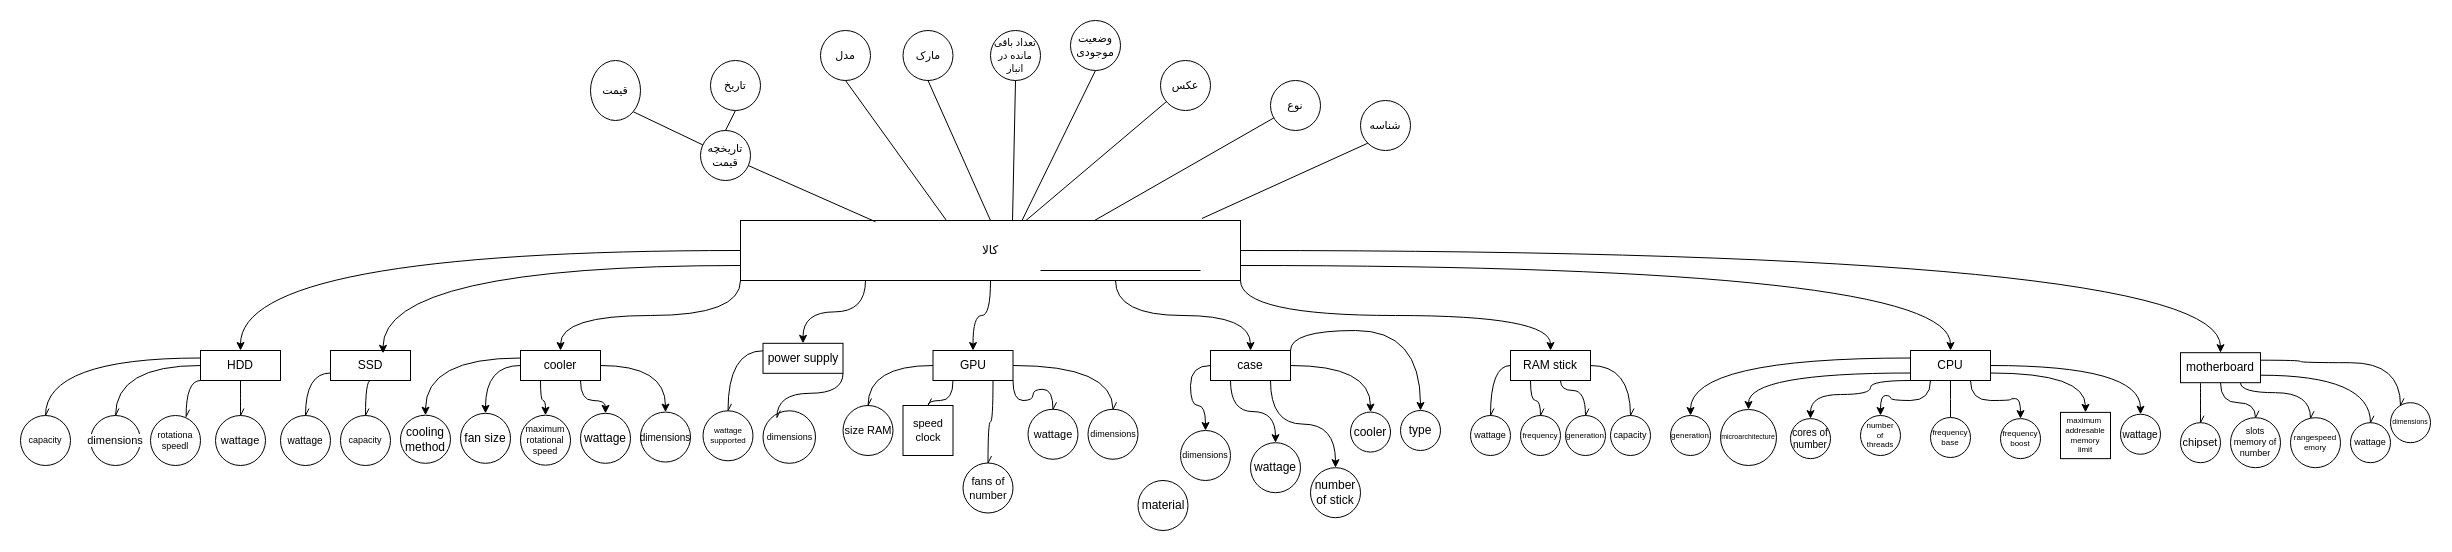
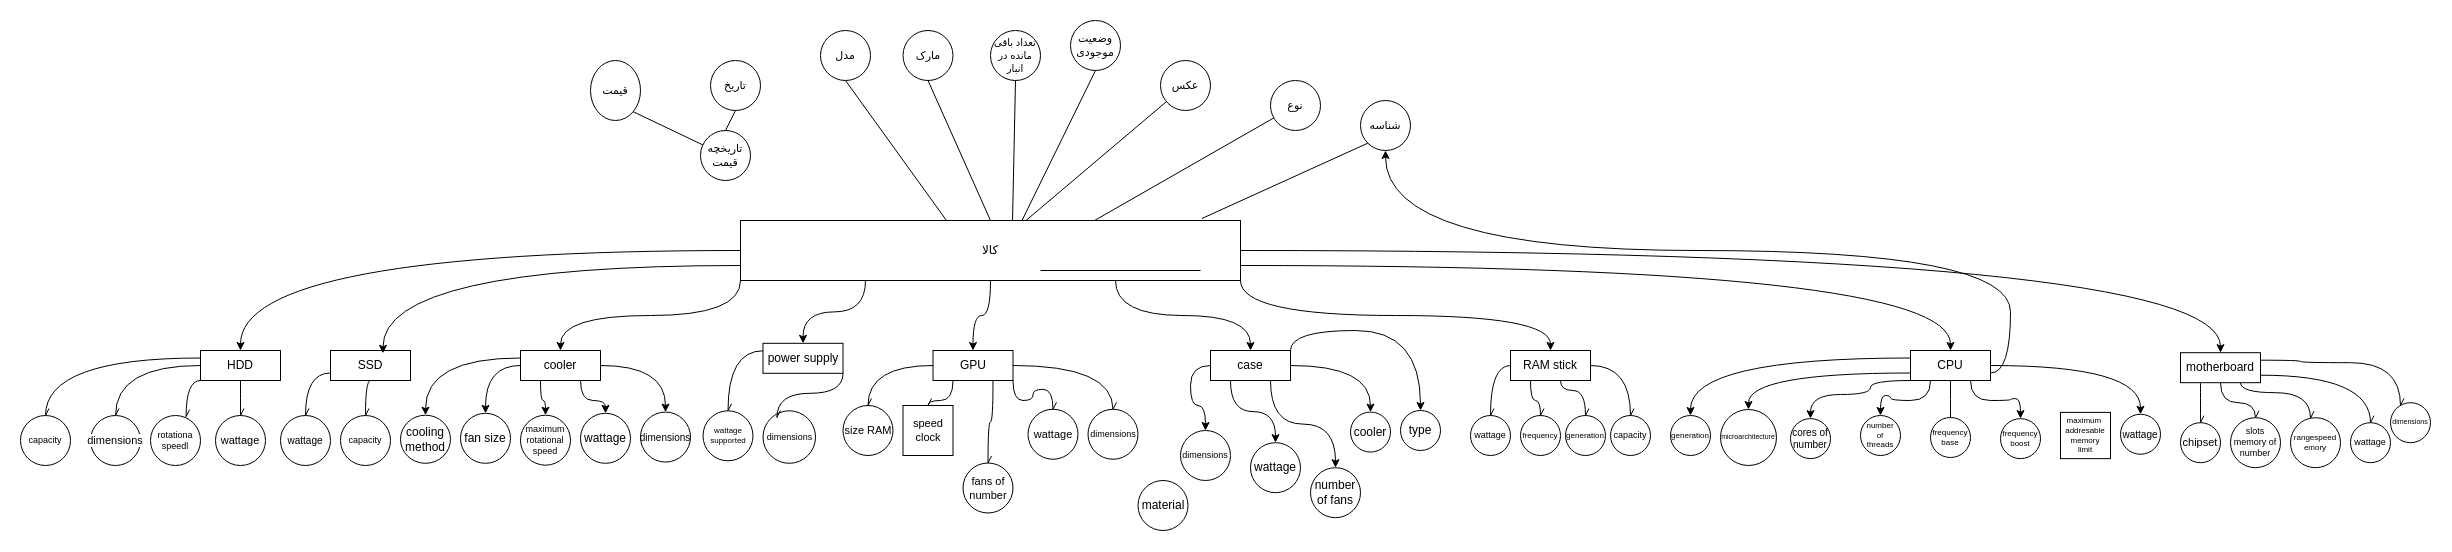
edge "تاریخچه قیمت" -- "کالا": removed
edge "CPU" -> "maximum addresable memory limit": now "CPU" -> "شناسه"
node "number of stick": label "number of stick" -> "number of fans"
